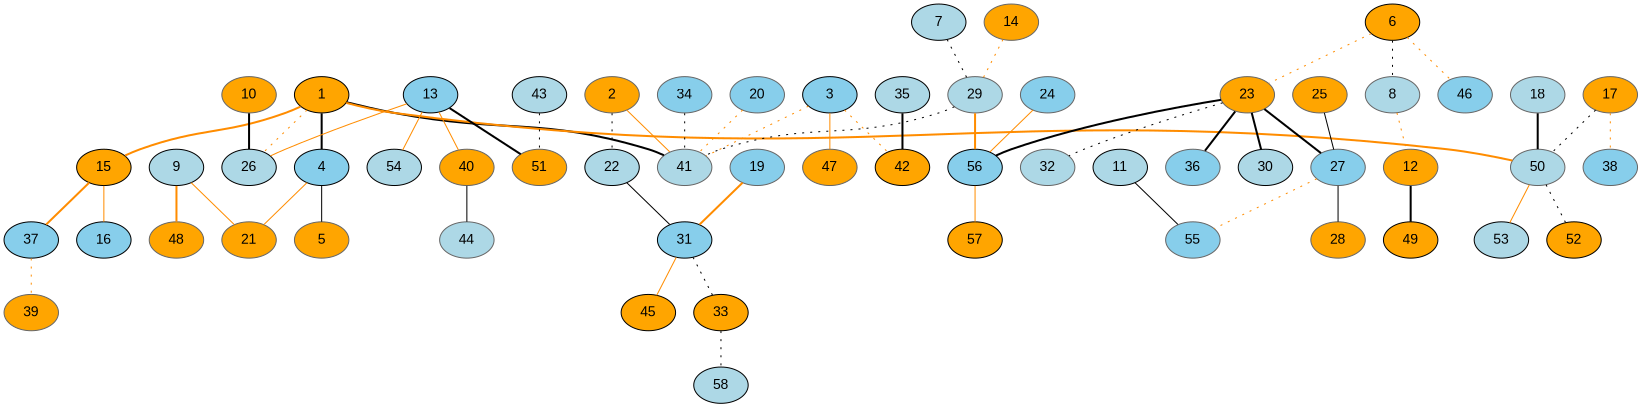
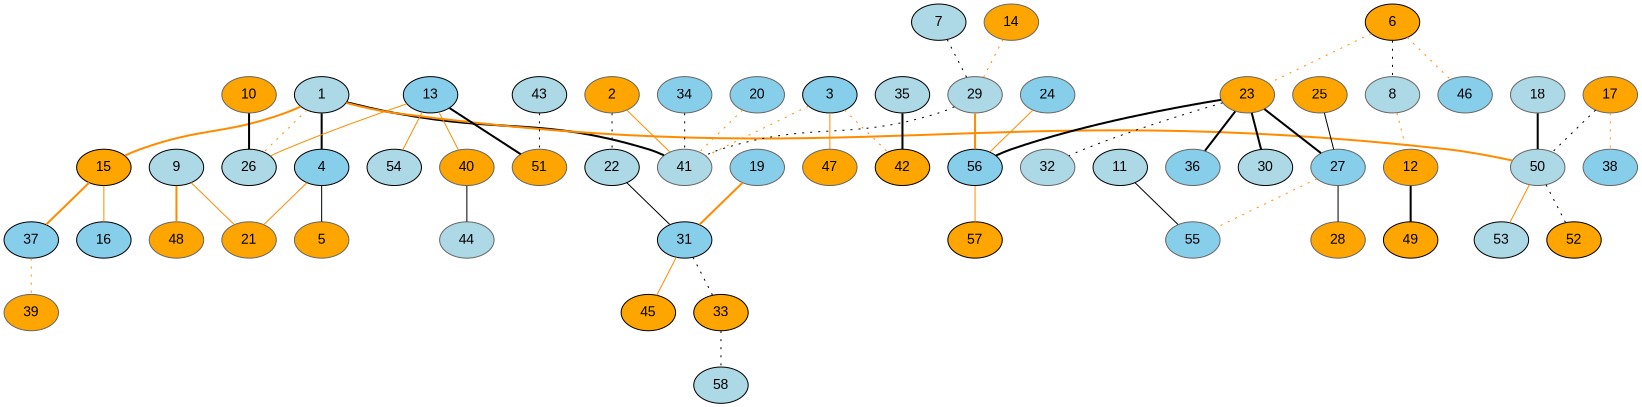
node "1": fillcolor orange -> lightblue
